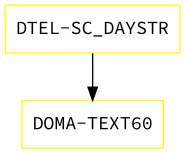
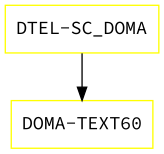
node "DTEL-SC_DAYSTR": label "DTEL-SC_DAYSTR" -> "DTEL-SC_DOMA"
